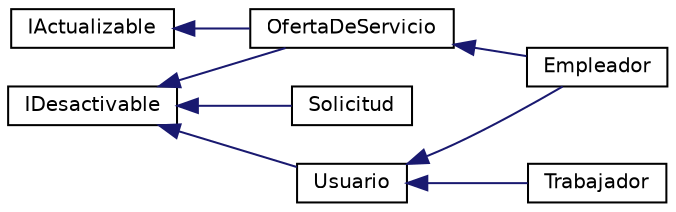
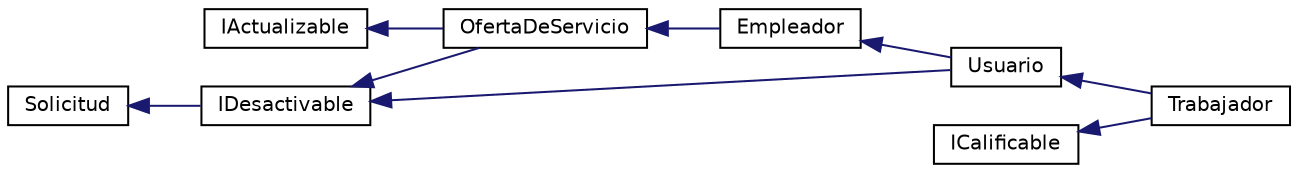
edge "Solicitud" -> "IDesactivable": reversed
edge "Empleador" -> "Usuario": reversed
node "ICalificable": added
